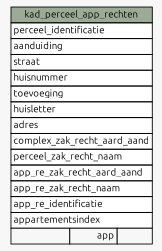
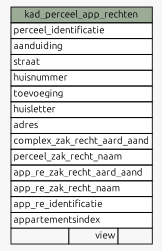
node "kad_perceel_app_rechten": text "app" -> "view"
